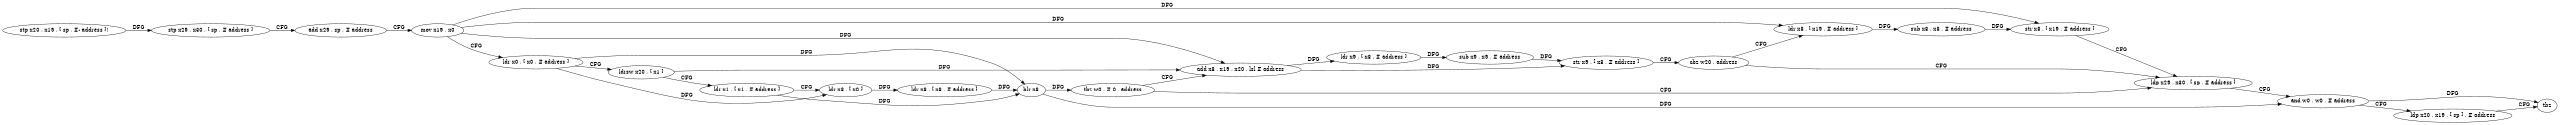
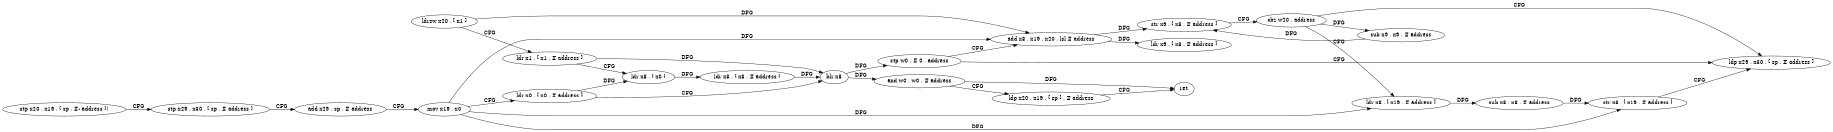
edge "stp x20 , x19 , [ sp , #- address ]!" -> "stp x29 , x30 , [ sp , # address ]": label "DFG" -> "CFG"
edge "ldr x0 , [ x0 , # address ]" -> "blr x8": label "DFG" -> "CFG"
edge "ldr x9 , [ x8 , # address ]" -> "sub x9 , x9 , # address": now "cbz w20 , address" -> "sub x9 , x9 , # address"
edge "ldr x0 , [ x0 , # address ]" -> "ldrsw x20 , [ x1 ]": removed, label "CFG"
node "tbz w0 , # 0 , address": label "tbz w0 , # 0 , address" -> "stp w0 , # 0 , address"
edge "ldp x29 , x30 , [ sp , # address ]" -> "and w0 , w0 , # address": removed, label "CFG"
node "tbz": label "tbz" -> "ret"
